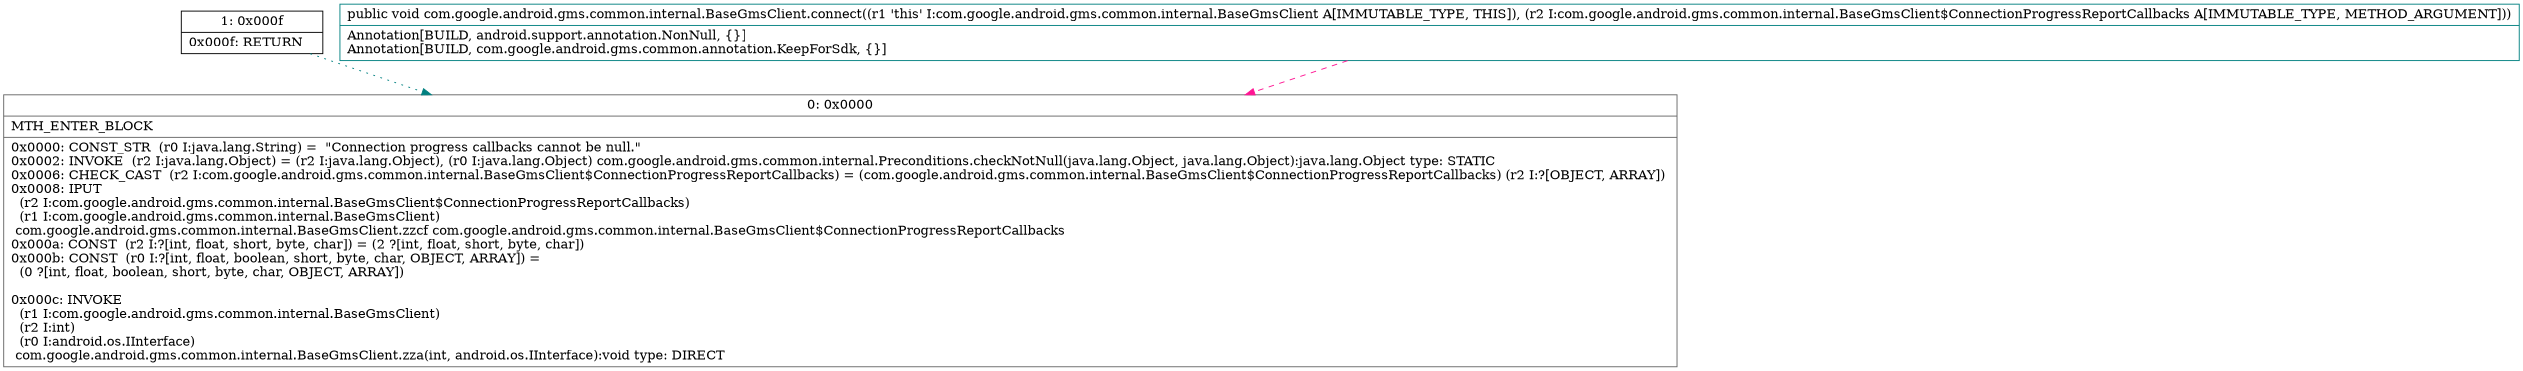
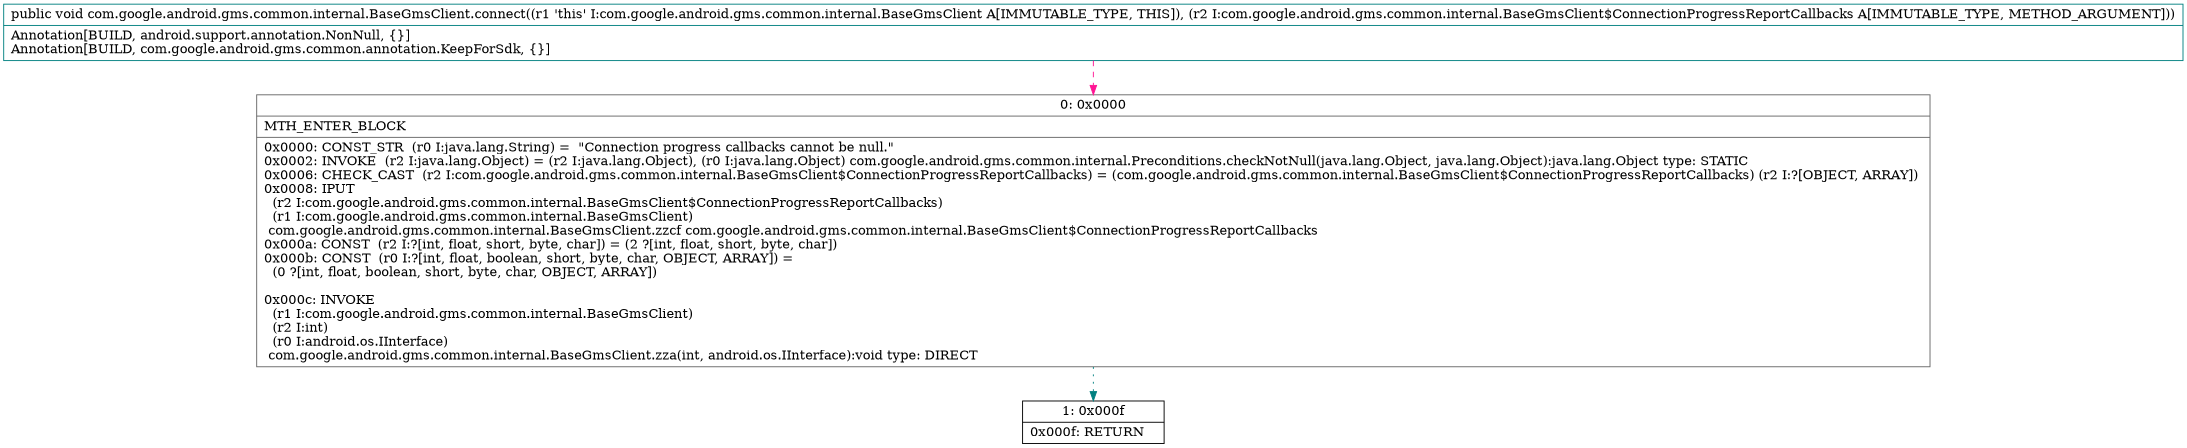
edge "1: 0x000f" -> "0: 0x0000": reversed
